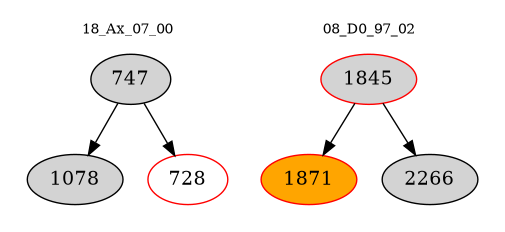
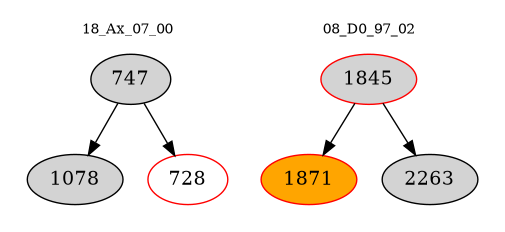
node "2266": label "2266" -> "2263"
